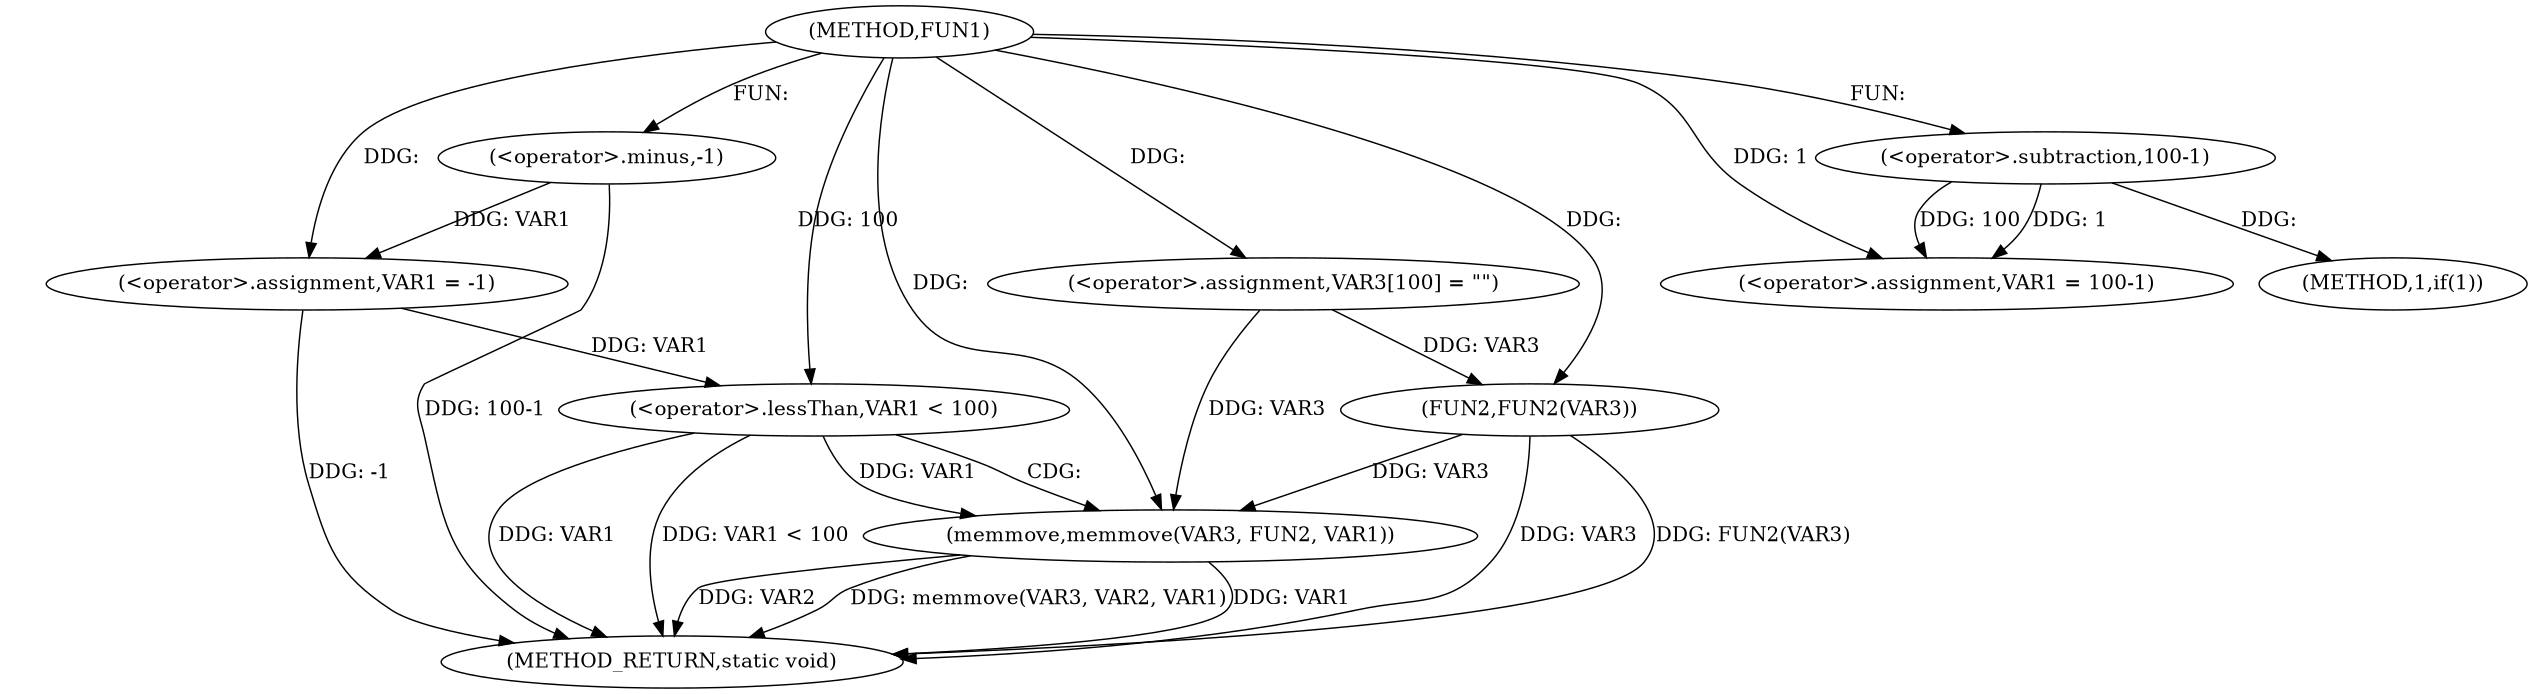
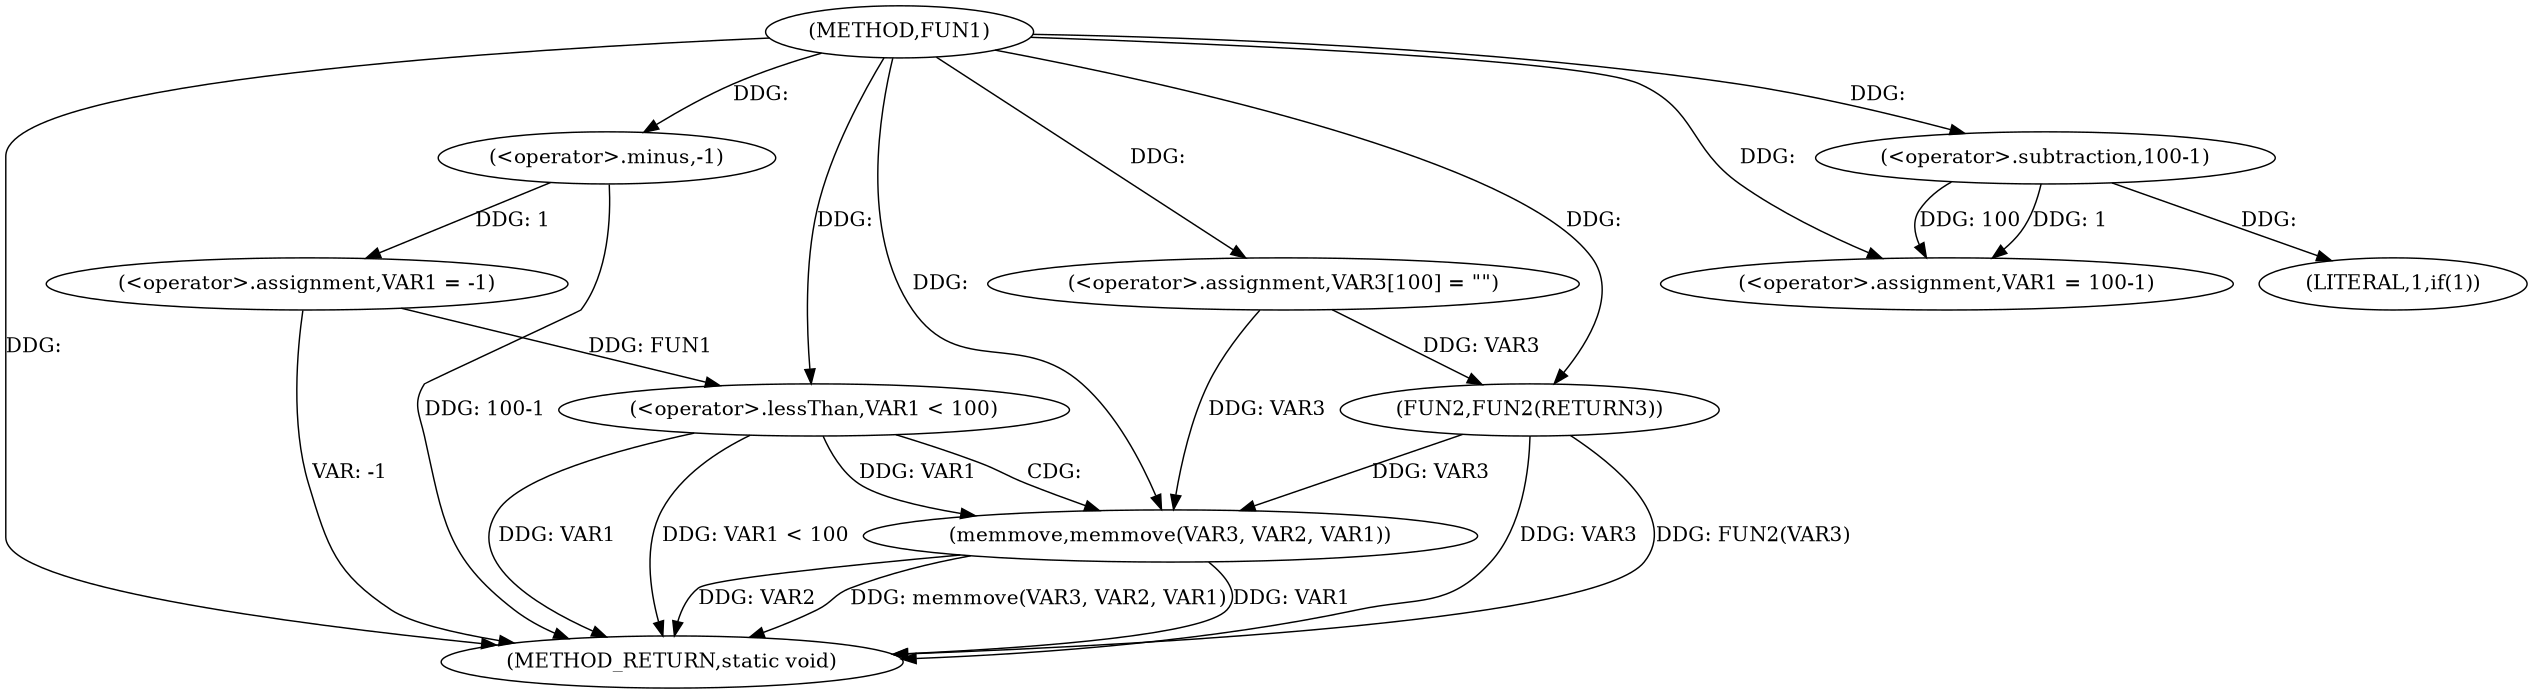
edge "(METHOD,FUN1)" -> "(<operator>.assignment,VAR1 = -1)": now "(METHOD,FUN1)" -> "(METHOD_RETURN,static void)"
edge "(METHOD,FUN1)" -> "(<operator>.minus,-1)": label "FUN: " -> "DDG: "
edge "(METHOD,FUN1)" -> "(<operator>.subtraction,100-1)": label "FUN: " -> "DDG: "
edge "(METHOD,FUN1)" -> "(<operator>.assignment,VAR1 = 100-1)": label "DDG: 1" -> "DDG: "
edge "(<operator>.minus,-1)" -> "(<operator>.assignment,VAR1 = -1)": label "DDG: VAR1" -> "DDG: 1"
edge "(METHOD,FUN1)" -> "(<operator>.lessThan,VAR1 < 100)": label "DDG: 100" -> "DDG: "
node "(METHOD,1,if(1))": label "(METHOD,1,if(1))" -> "(LITERAL,1,if(1))"
edge "(<operator>.assignment,VAR1 = -1)" -> "(<operator>.lessThan,VAR1 < 100)": label "DDG: VAR1" -> "DDG: FUN1"
node "(FUN2,FUN2(VAR3))": label "(FUN2,FUN2(VAR3))" -> "(FUN2,FUN2(RETURN3))"
edge "(<operator>.assignment,VAR1 = -1)" -> "(METHOD_RETURN,static void)": label "DDG: -1" -> "VAR: -1"
node "(memmove,memmove(VAR3, FUN2, VAR1))": label "(memmove,memmove(VAR3, FUN2, VAR1))" -> "(memmove,memmove(VAR3, VAR2, VAR1))"
